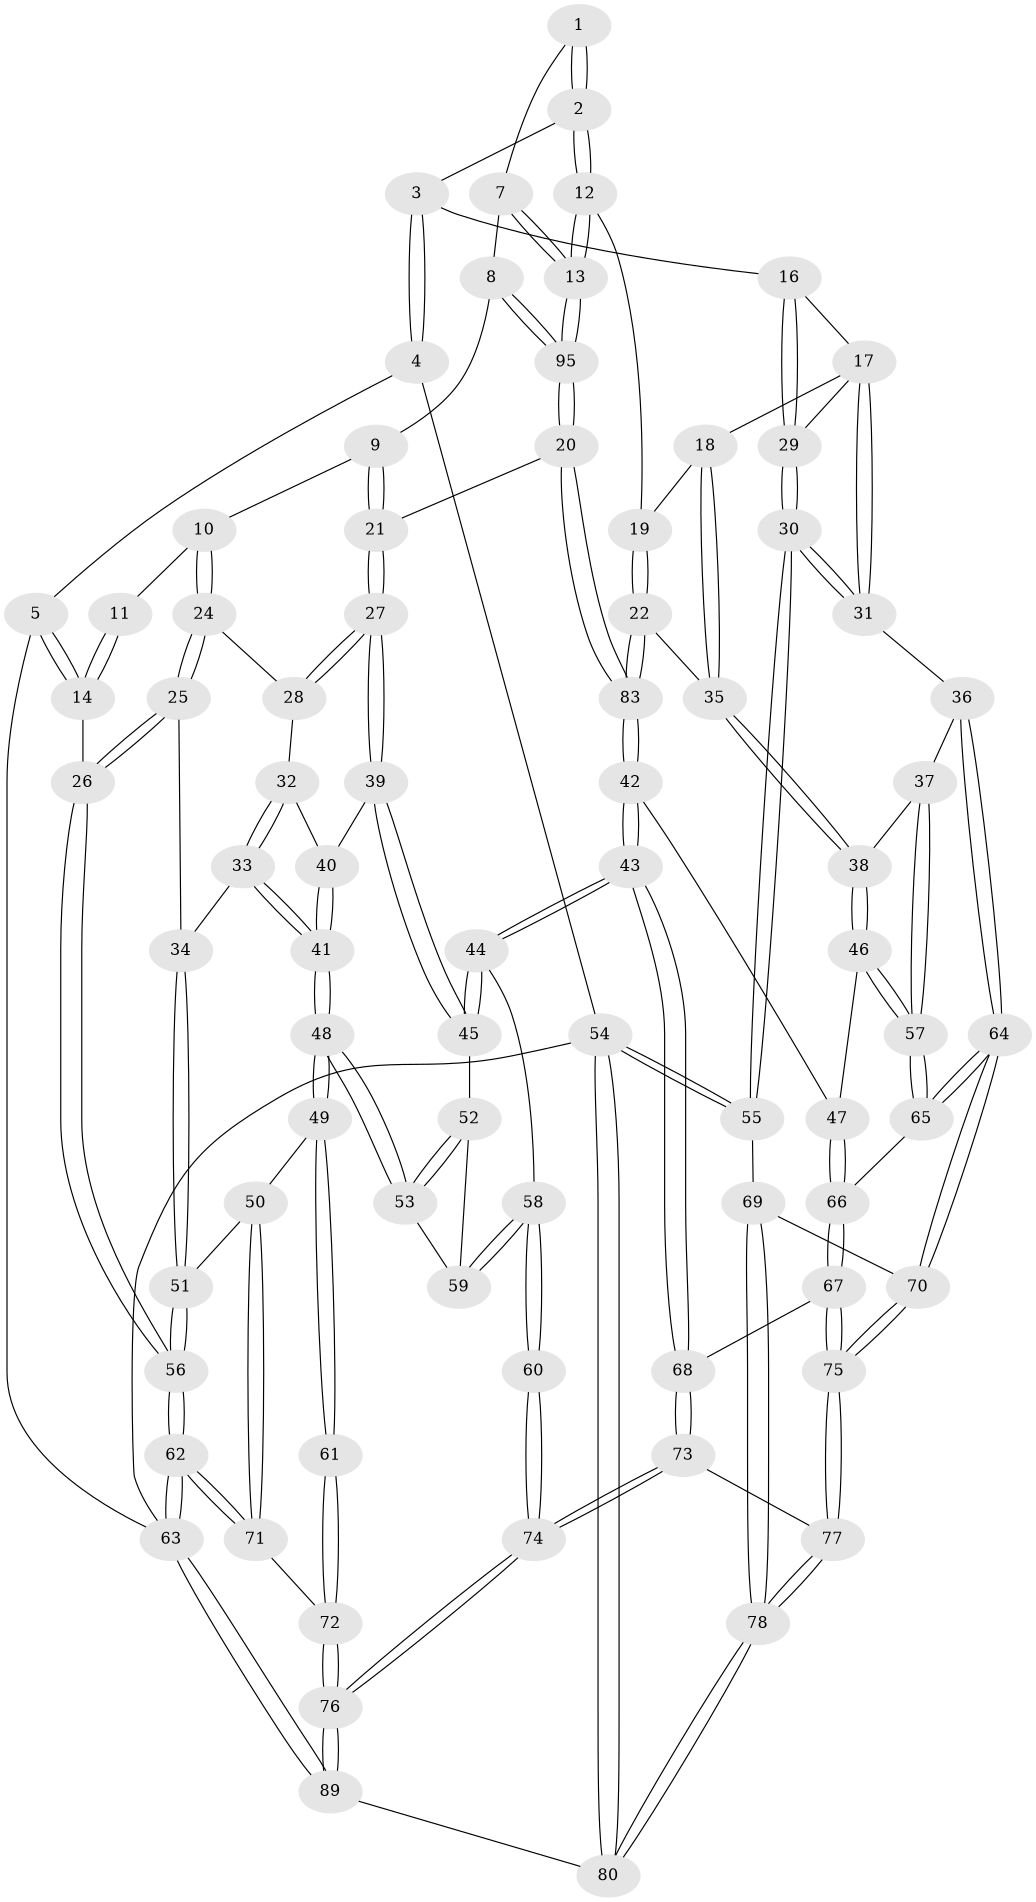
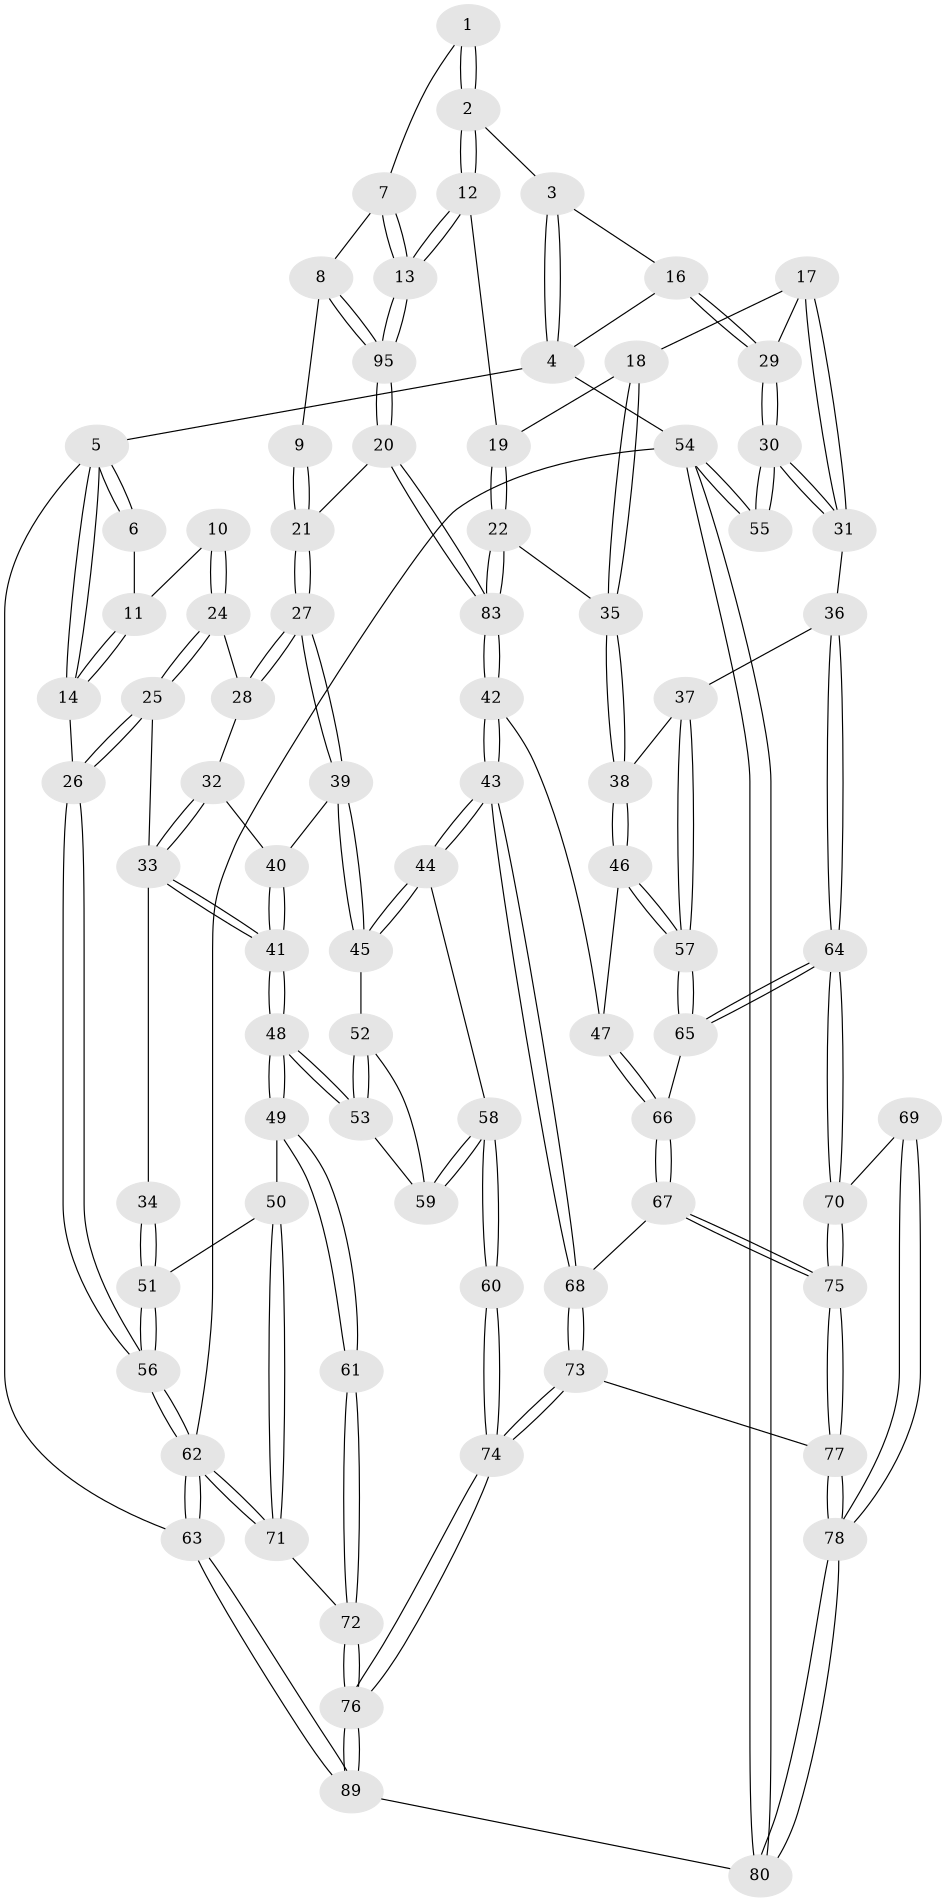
edge "16" -- "17": now "16" -- "4"
edge "9" -- "10": removed
node "6": added
edge "25" -- "34": now "25" -- "33"
edge "54" -- "63": now "54" -- "62"
edge "55" -- "69": removed
